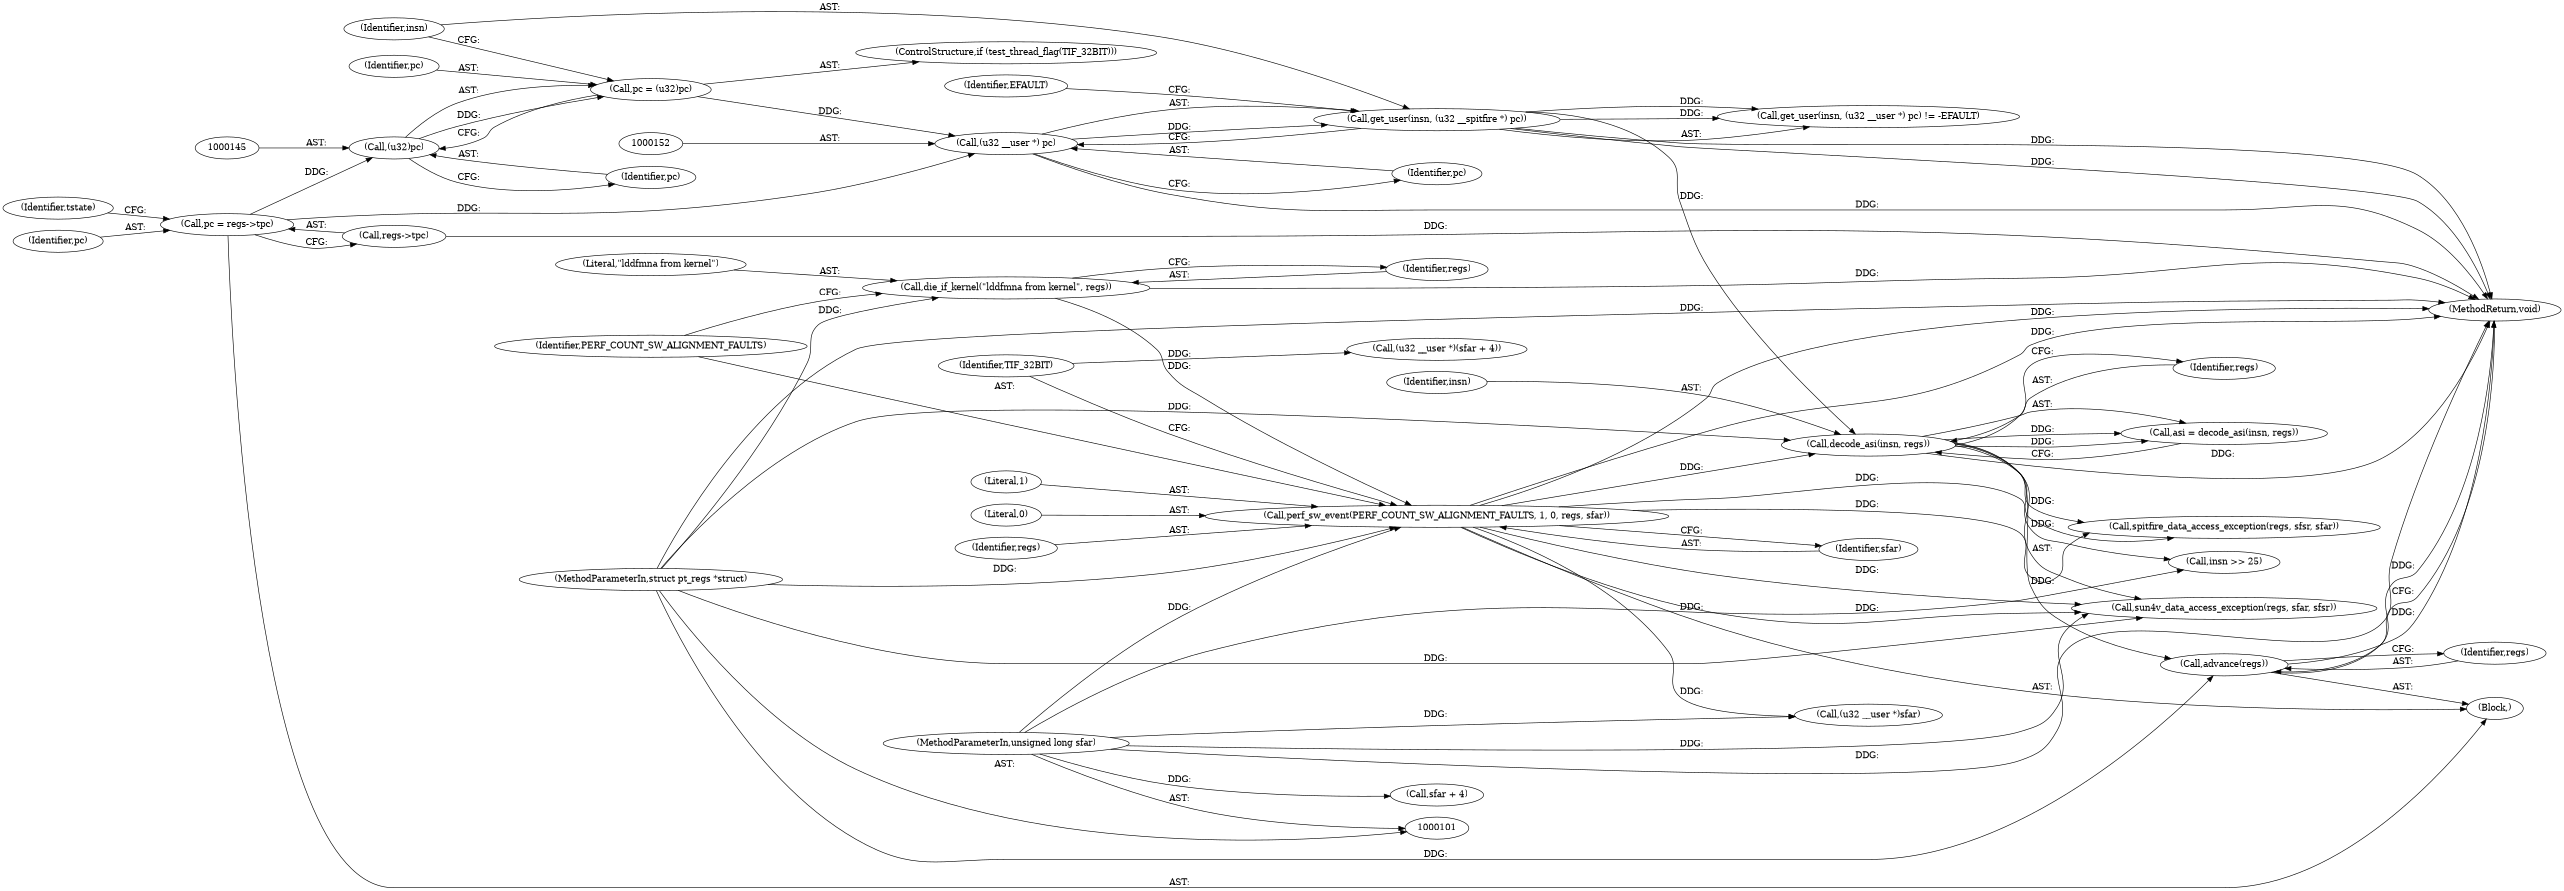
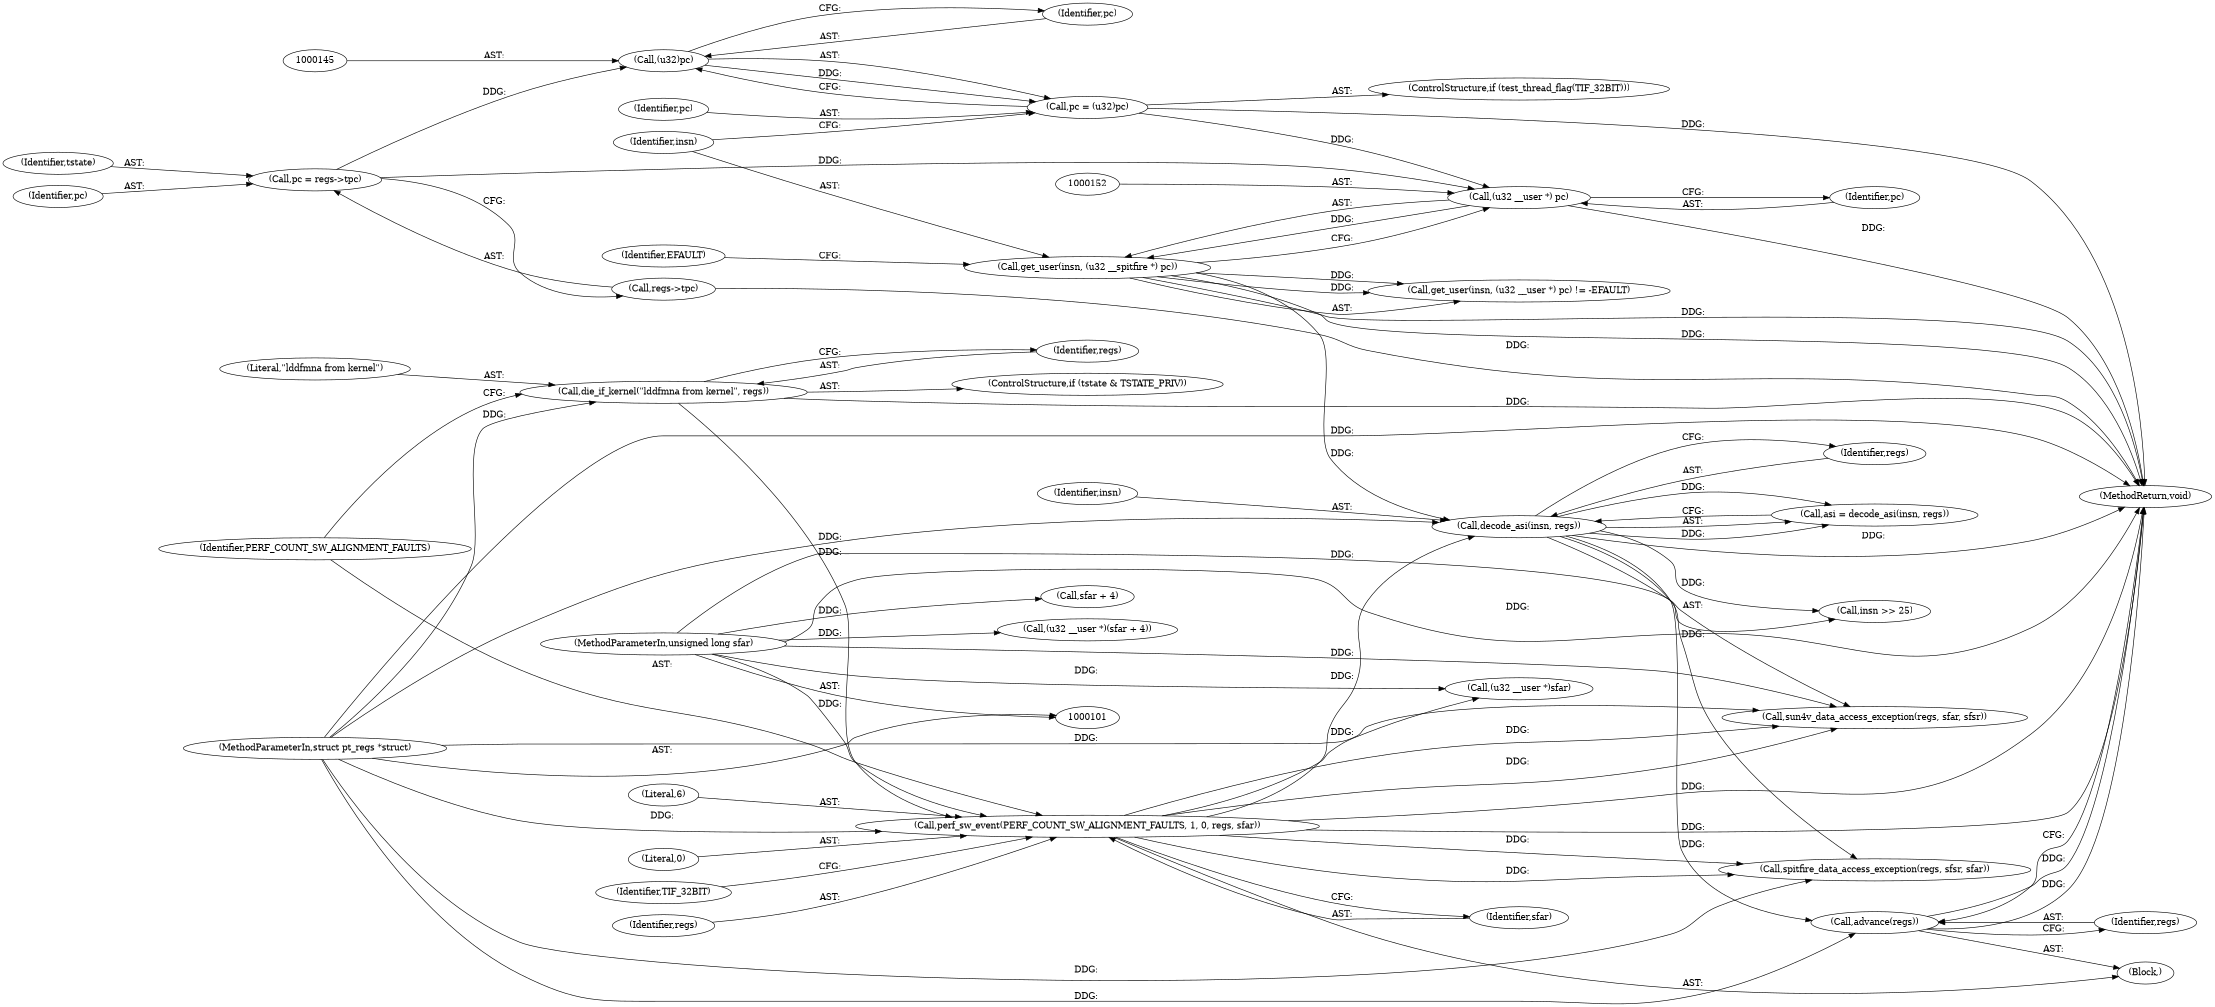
edge "(Call,pc = (u32)pc)" -> "(MethodReturn,void)": added, label "DDG:"
edge "(Identifier,tstate)" -> "(Call,pc = regs->tpc)": label "CFG: " -> "AST: "
edge "(Identifier,TIF_32BIT)" -> "(Call,(u32 __user *)(sfar + 4))": now "(MethodParameterIn,unsigned long sfar)" -> "(Call,(u32 __user *)(sfar + 4))"
node "(ControlStructure,if (tstate & TSTATE_PRIV))": added
node "(Literal,1)": label "(Literal,1)" -> "(Literal,6)"
edge "(Call,pc = regs->tpc)" -> "(Block,)": removed, label "AST:"
edge "(MethodParameterIn,struct pt_regs *struct)" -> "(Call,spitfire_data_access_exception(regs, sfsr, sfar))": added, label "DDG:"
